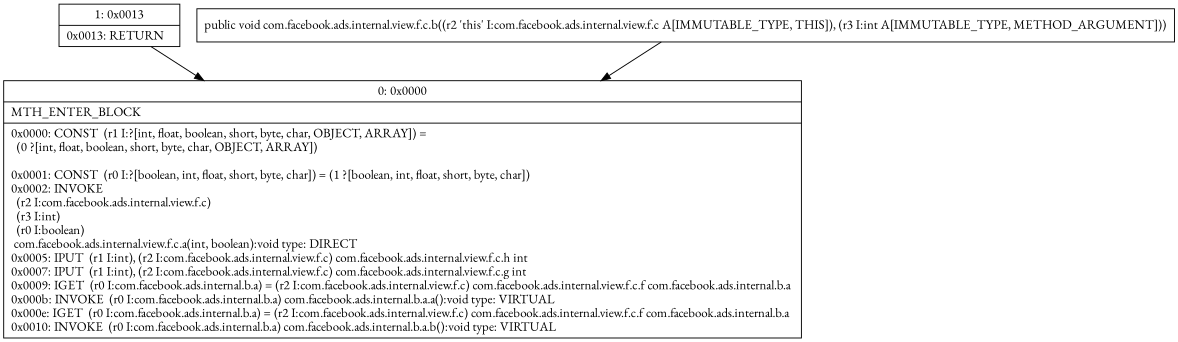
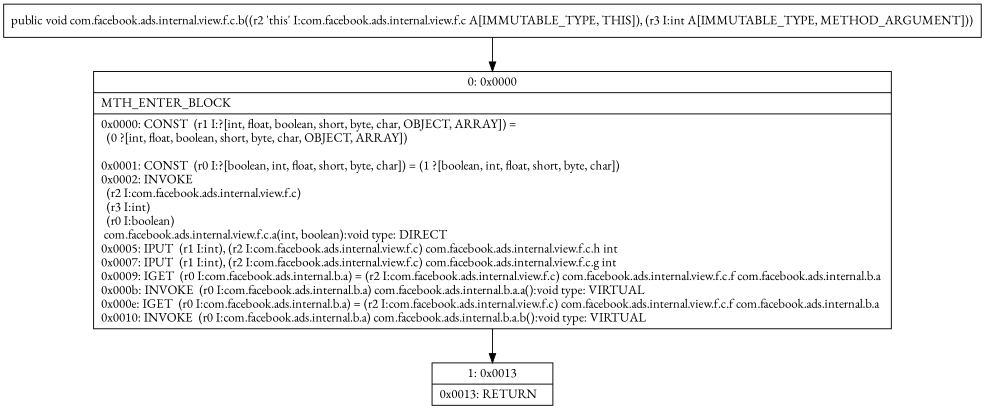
edge "1: 0x0013" -> "0: 0x0000": reversed
